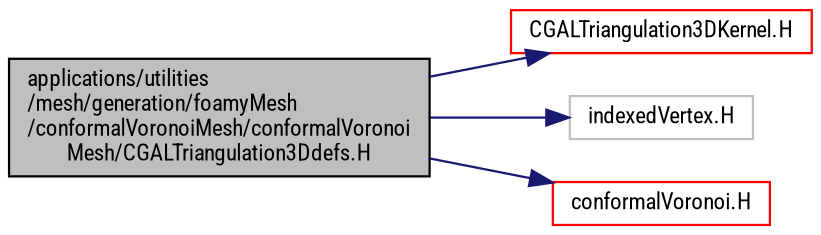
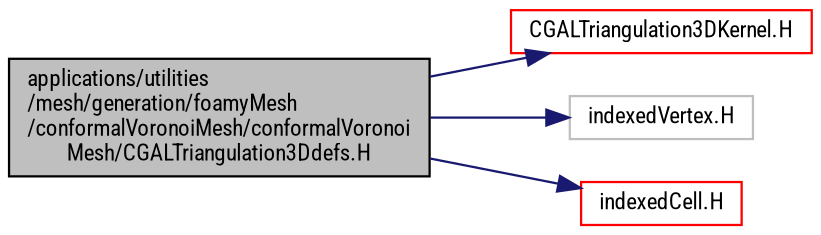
node "conformalVoronoi.H": label "conformalVoronoi.H" -> "indexedCell.H"
